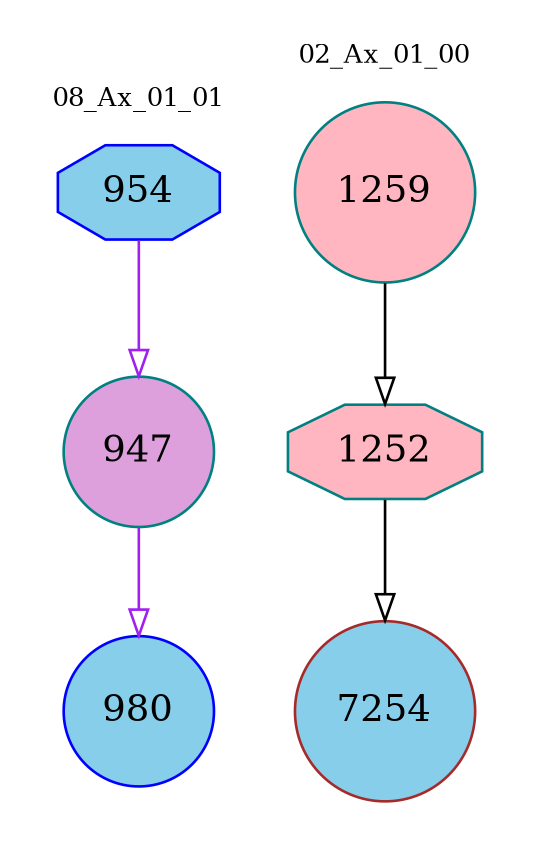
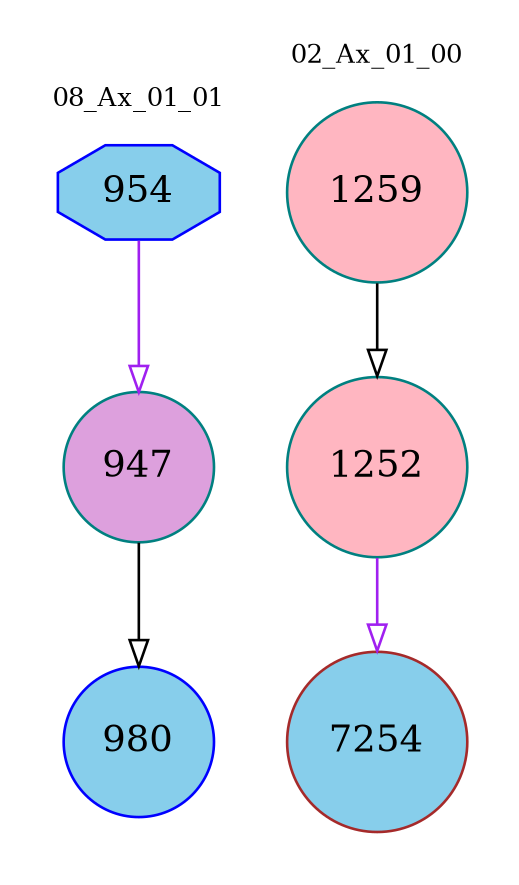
node "1252": shape octagon -> circle
edge "1252" -> "7254": color black -> purple
edge "947" -> "980": color purple -> black
